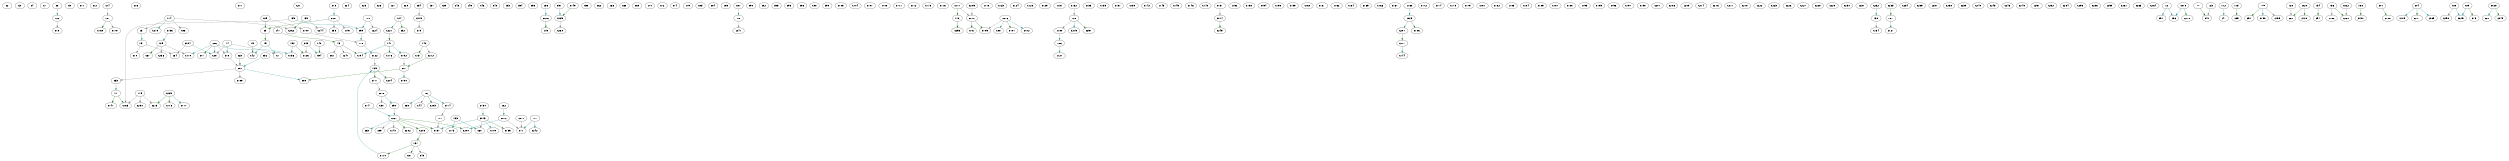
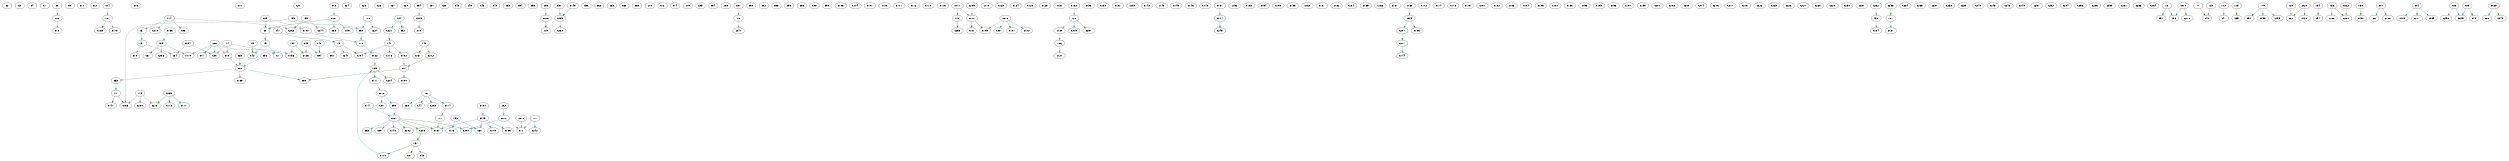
node "c6": added
